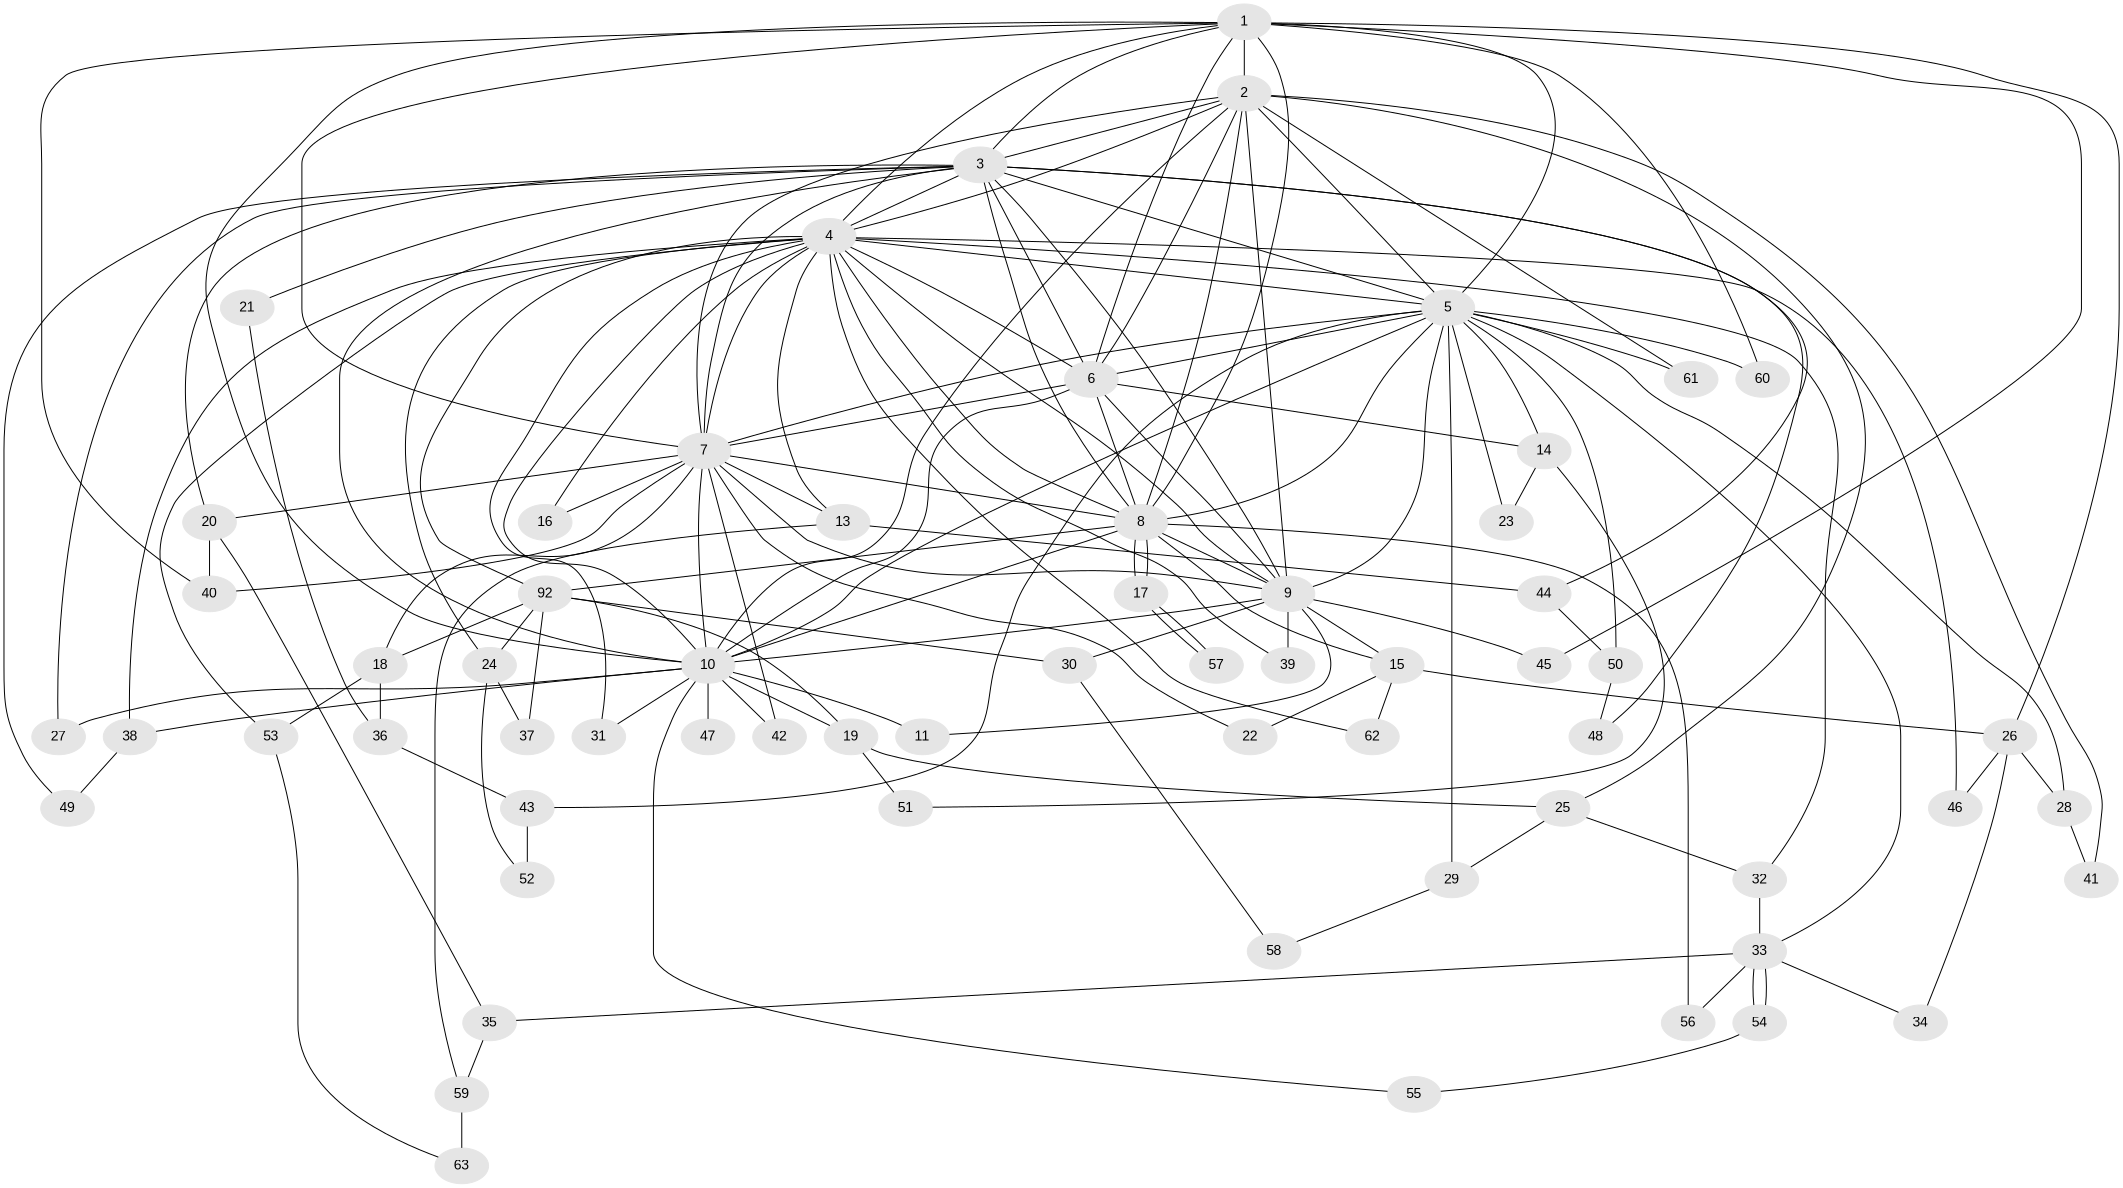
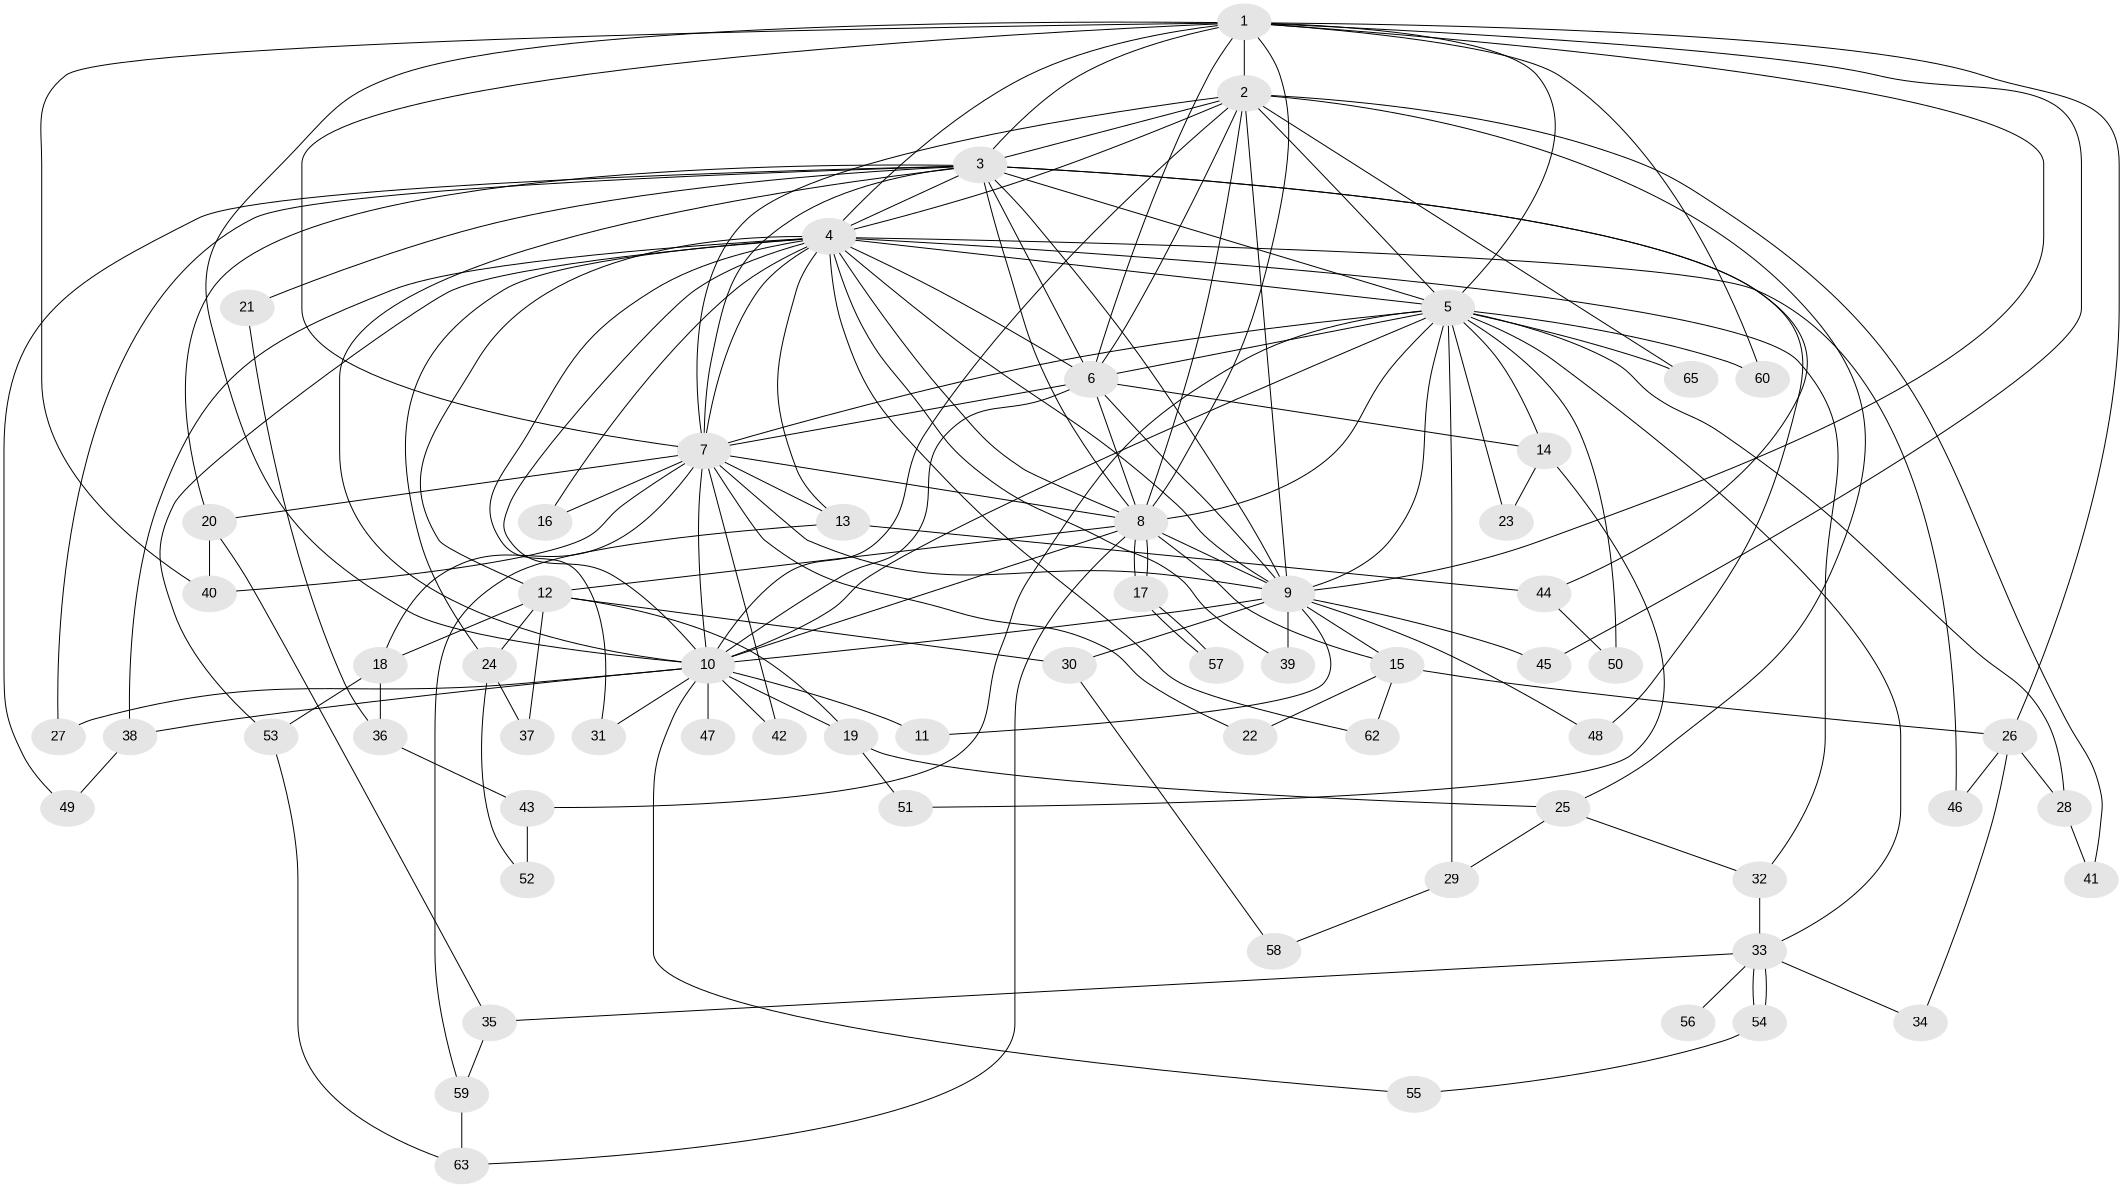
edge "1" -- "9": added
node "61": label "61" -> "65"
edge "8" -- "56": now "8" -- "63"
node "92": label "92" -> "12"
edge "50" -- "48": now "9" -- "48"
